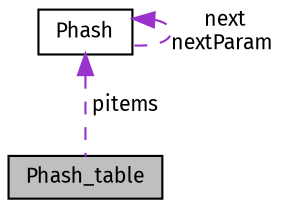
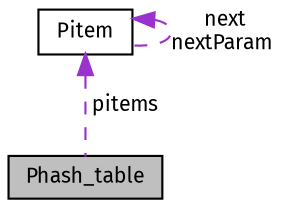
node "Phash": label "Phash" -> "Pitem"
